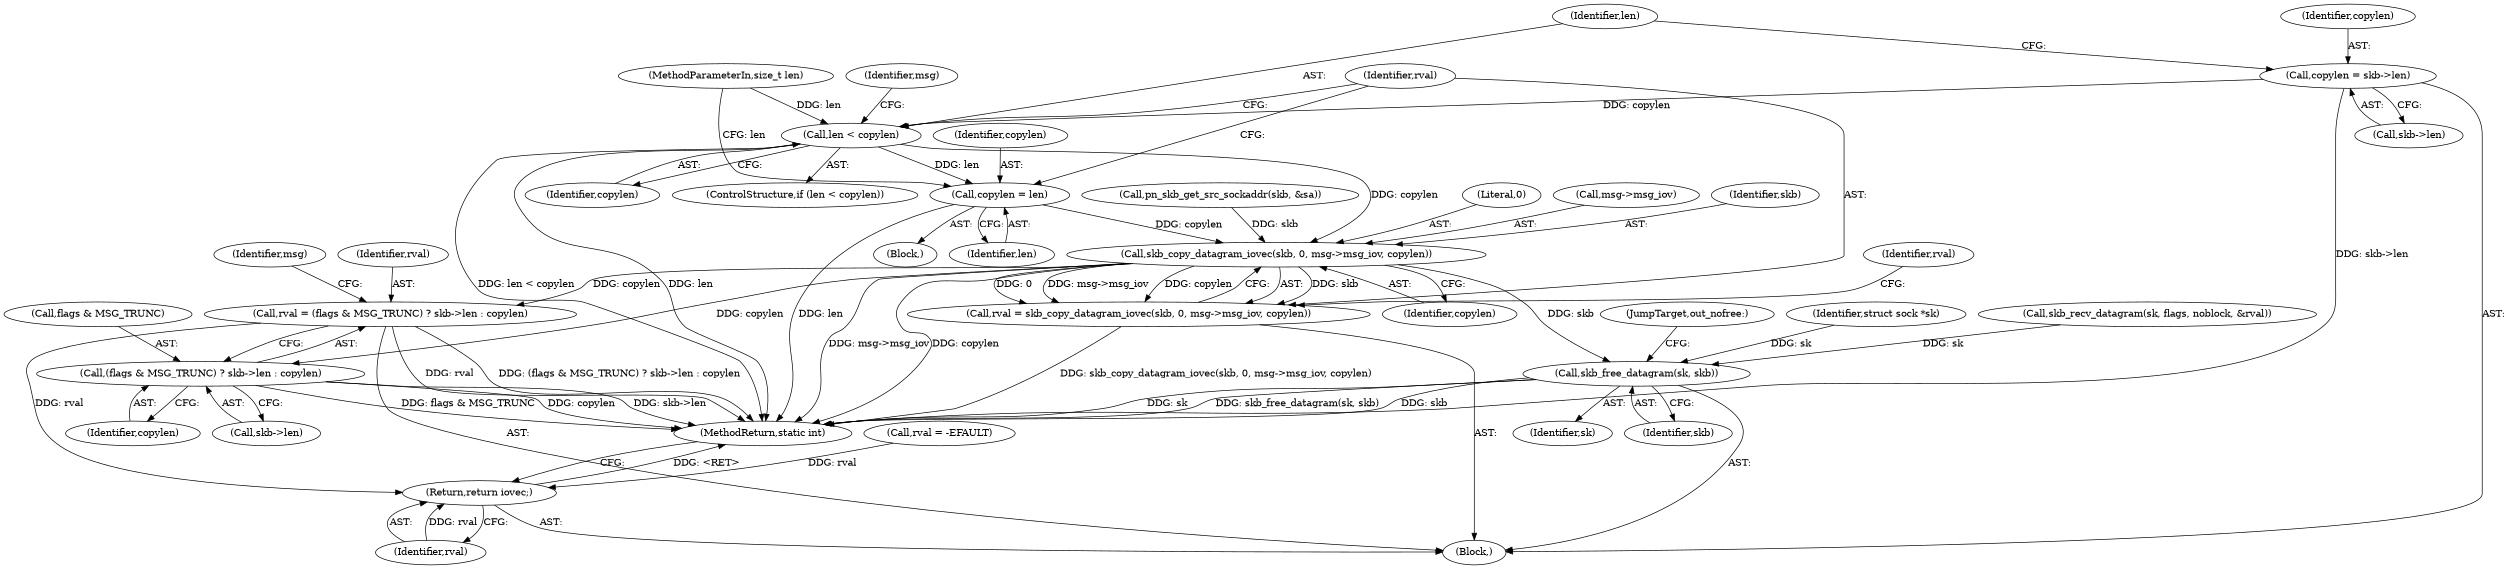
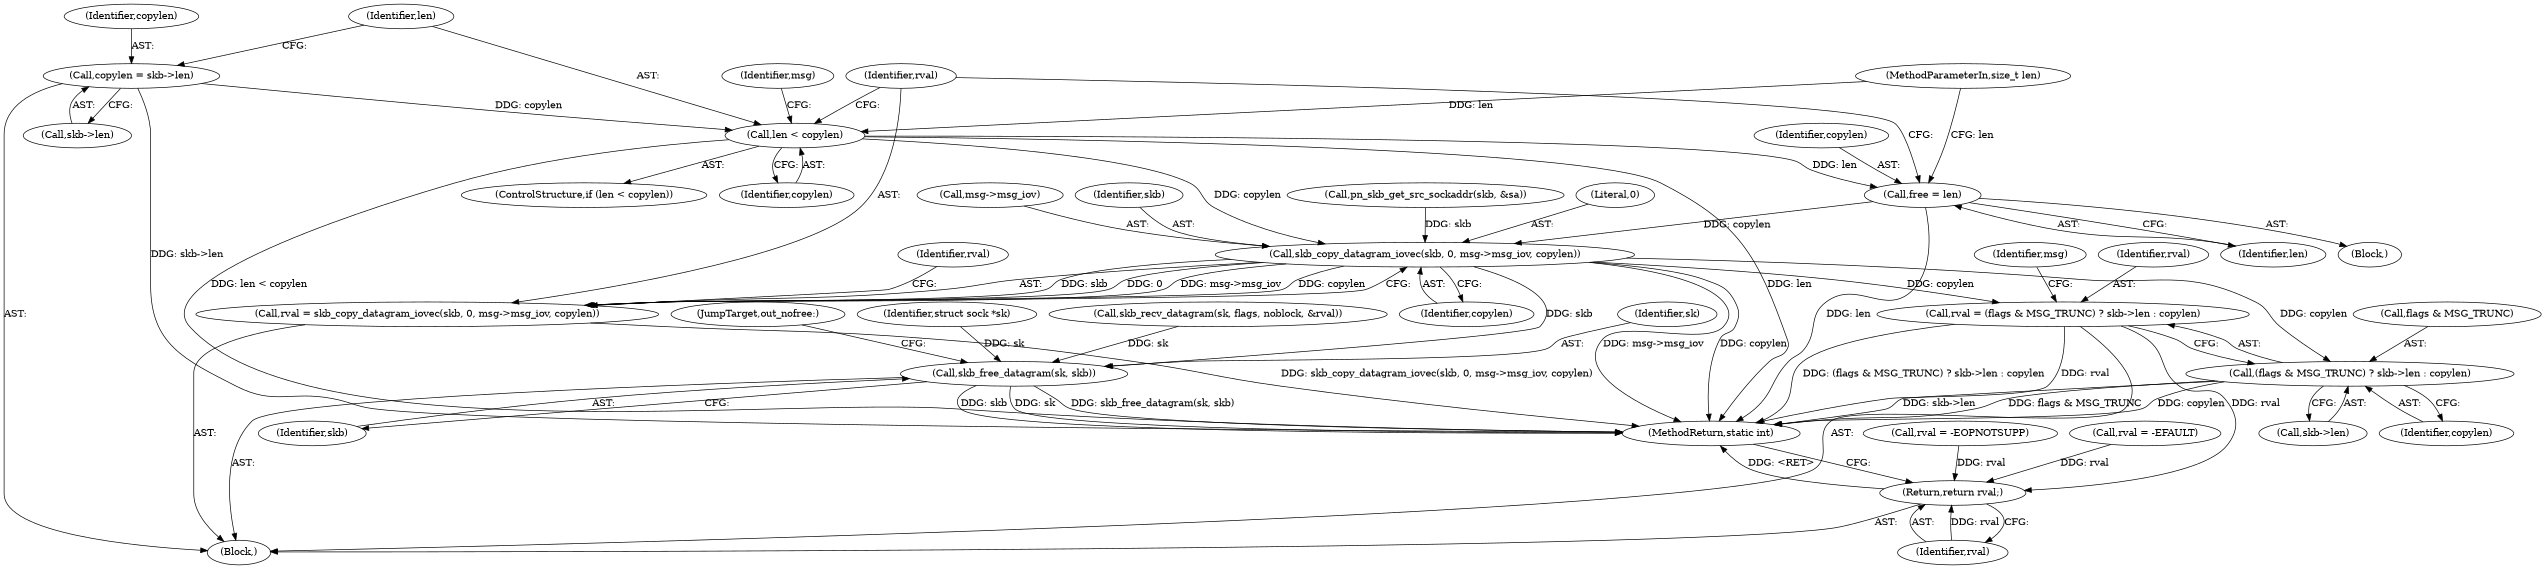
node "(Call,copylen = len)": label "(Call,copylen = len)" -> "(Call,free = len)"
edge "(Call,skb_free_datagram(sk, skb))" -> "(Identifier,sk)": reversed
node "(Call,rval = -EOPNOTSUPP)": added
node "(Return,return iovec;)": label "(Return,return iovec;)" -> "(Return,return rval;)"
